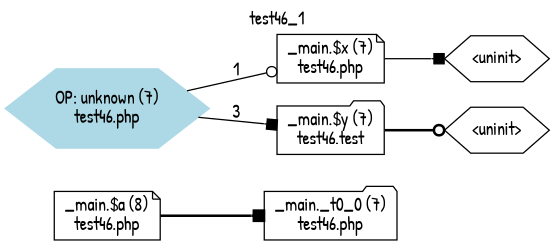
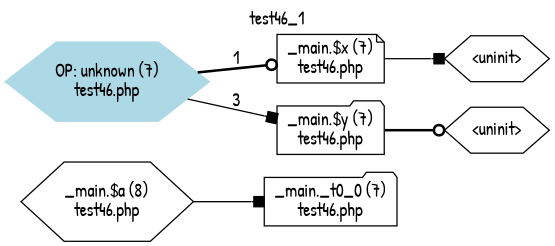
edge "OP: unknown (7) test46.php" -> "_main.$x (7) test46.php": style solid -> bold
node "_main.$y (7) test46.test": label "_main.$y (7) test46.test" -> "_main.$y (7) test46.php"
node "_main.$a (8) test46.php": shape note -> hexagon
edge "_main.$a (8) test46.php" -> "_main._t0_0 (7) test46.php": style bold -> solid
